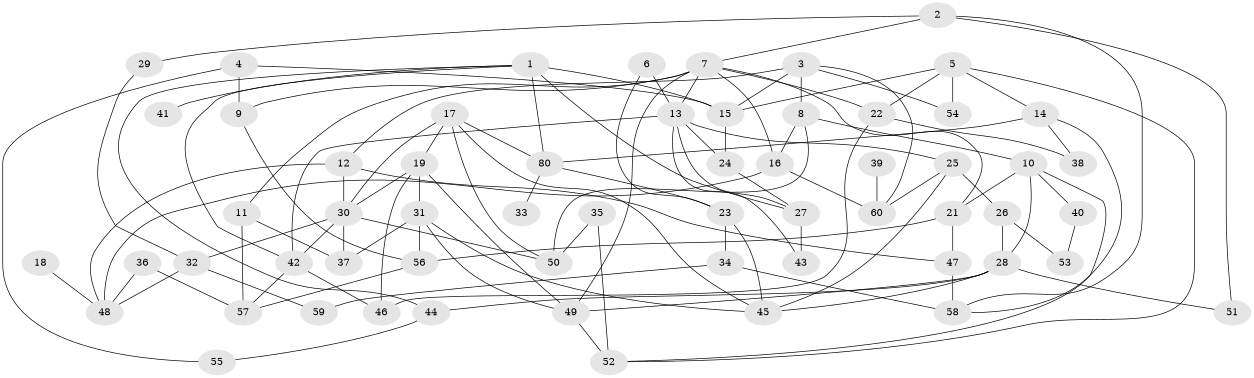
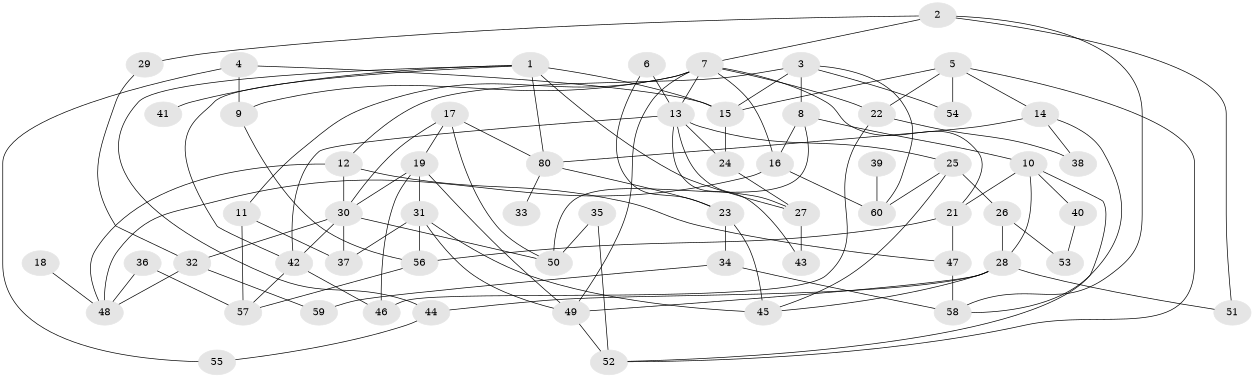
edge "17" -- "45": removed
